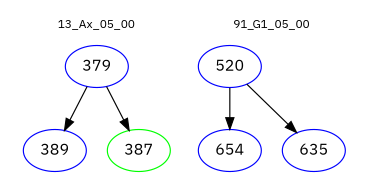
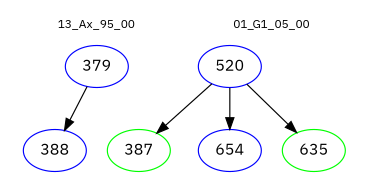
cluster "13_Ax_05_00": label "13_Ax_05_00" -> "13_Ax_95_00"
cluster "91_G1_05_00": label "91_G1_05_00" -> "01_G1_05_00"
edge "379" -> "387": now "520" -> "387"
node "389": label "389" -> "388"
node "635": color blue -> green
